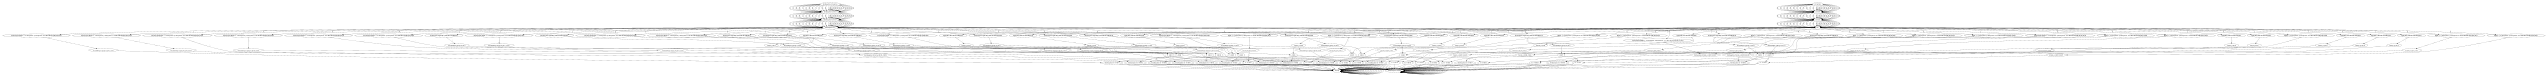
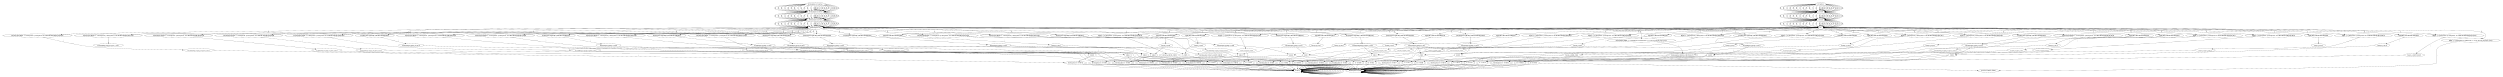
node "/bin/busybox chmod +x HIH2": label "/bin/busybox chmod +x HIH2" -> "/busybox/busybox chmod +x HIH2"
edge "chmod +x HIH10 ./HIH10" -> "rm -rf HIH10": reversed
